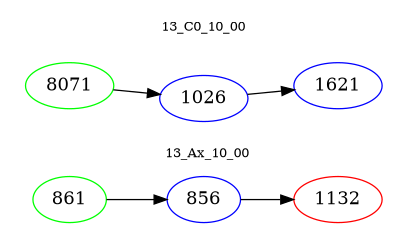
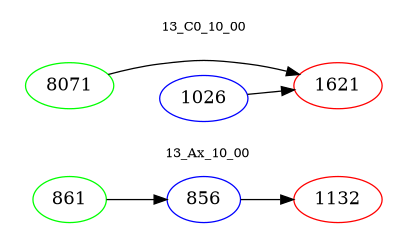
node "1621": color blue -> red
edge "8071" -> "1026": now "8071" -> "1621"
